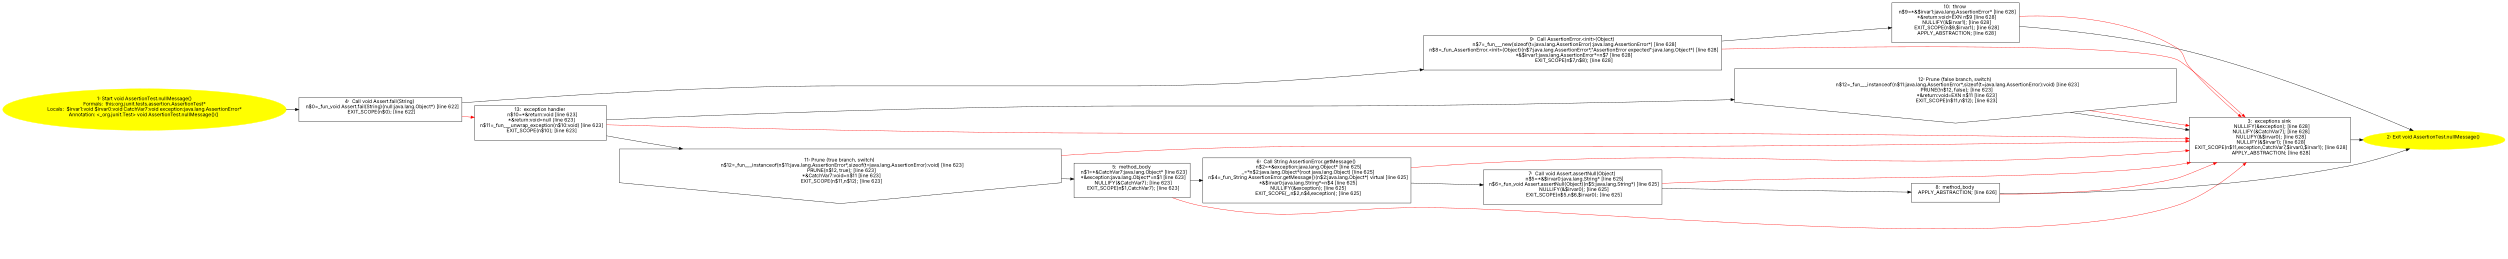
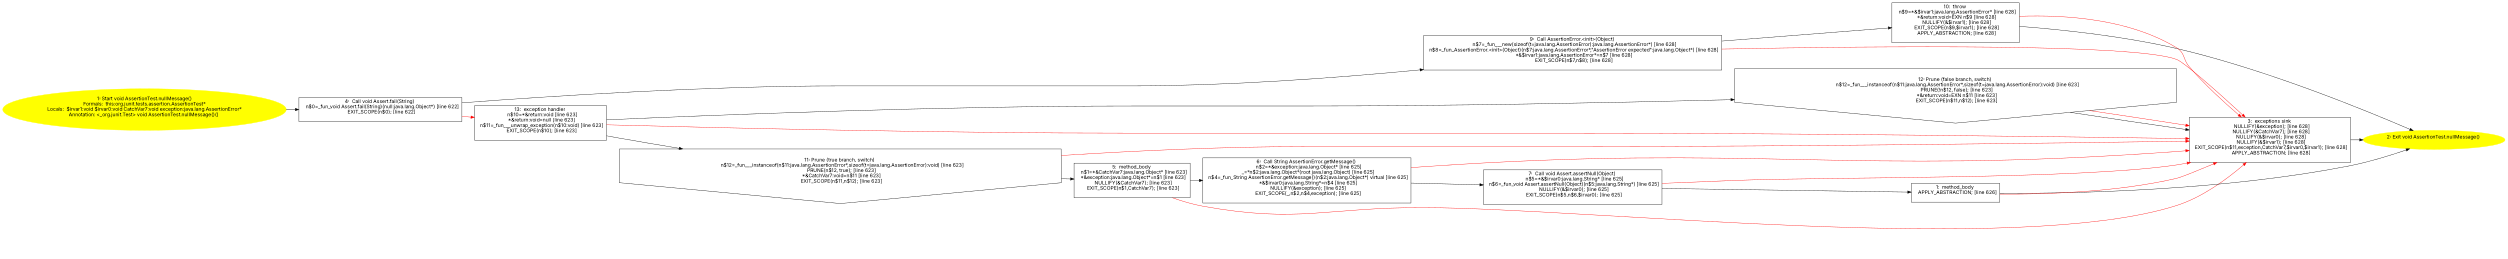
node "8:  method_body APPLY_ABSTRACTION; [line 626]": label "8:  method_body APPLY_ABSTRACTION; [line 626]" -> "1:  method_body APPLY_ABSTRACTION; [line 626]"
